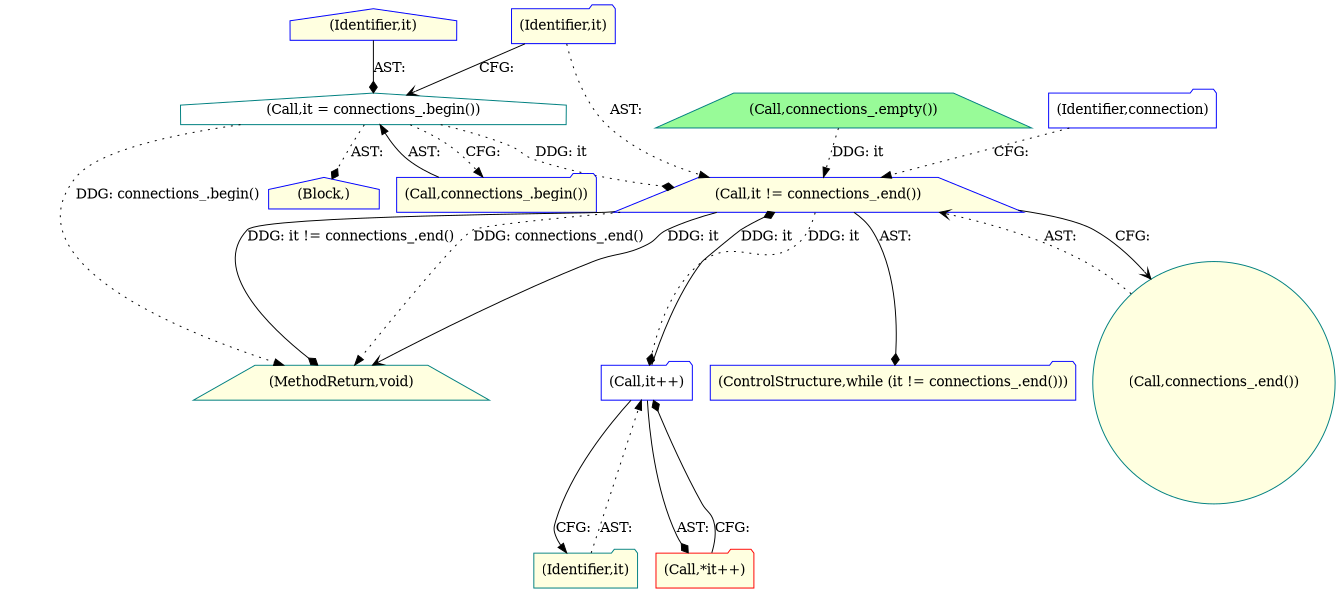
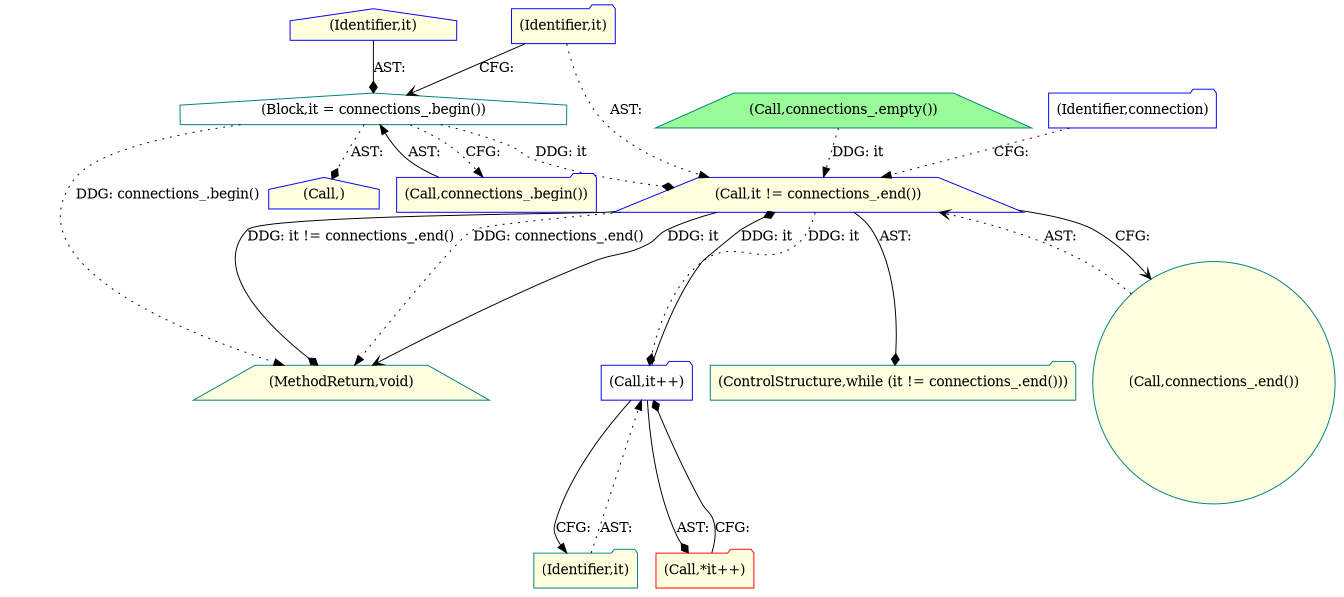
node "(Call,it = connections_.begin())": label "(Call,it = connections_.begin())" -> "(Block,it = connections_.begin())"
node "(Block,)": label "(Block,)" -> "(Call,)"
node "(ControlStructure,while (it != connections_.end()))": color blue -> teal
